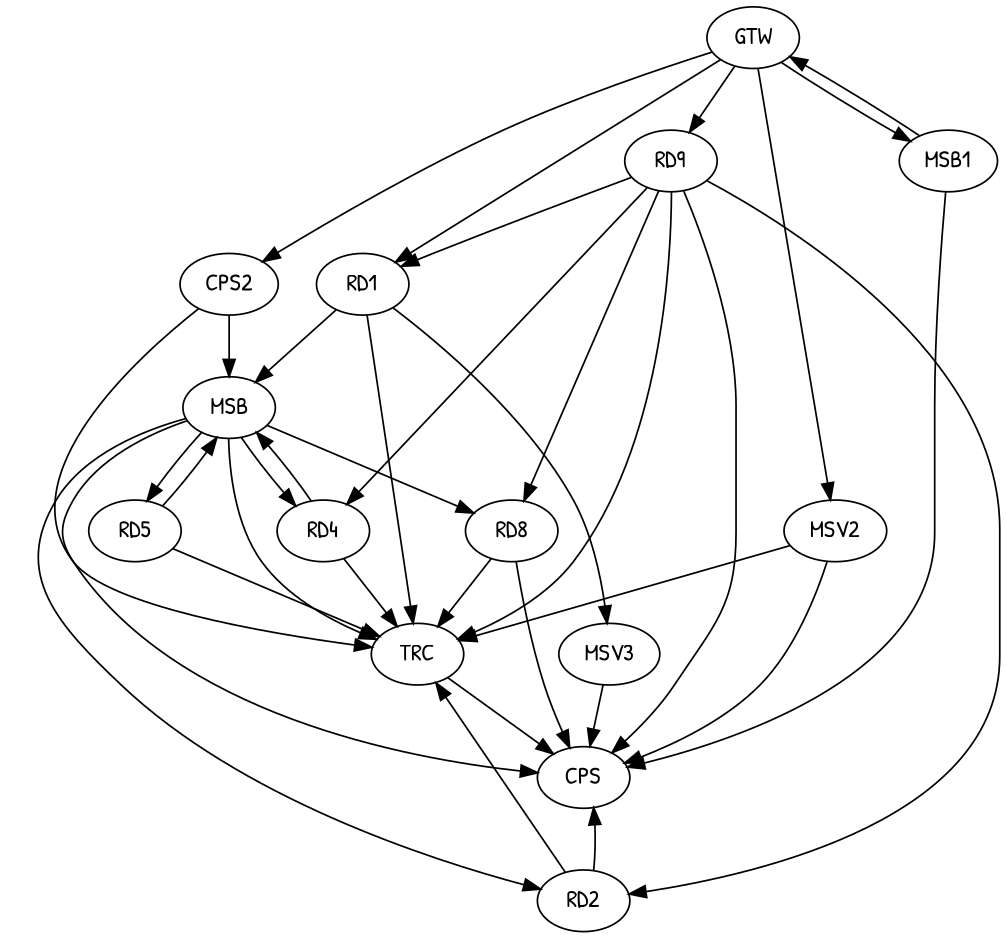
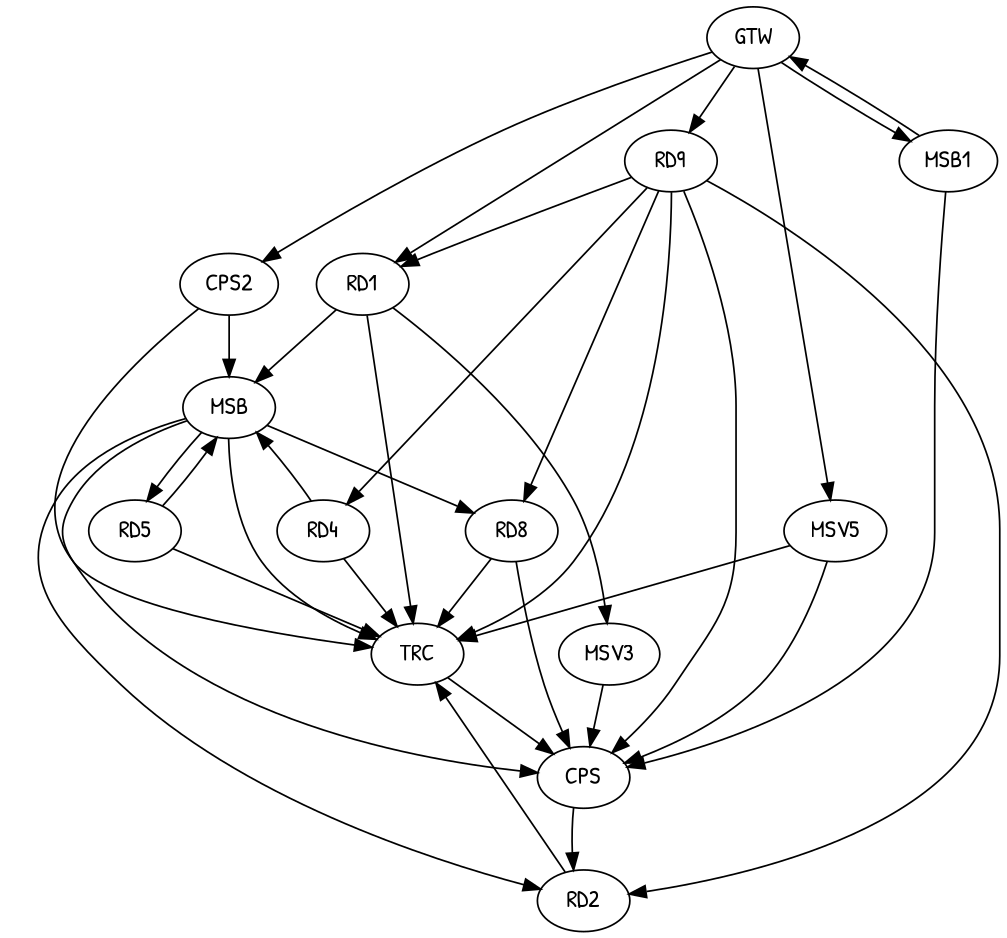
edge "MSB" -> "RD4": removed
node "MSV2": label "MSV2" -> "MSV5"
edge "RD2" -> "CPS": reversed
